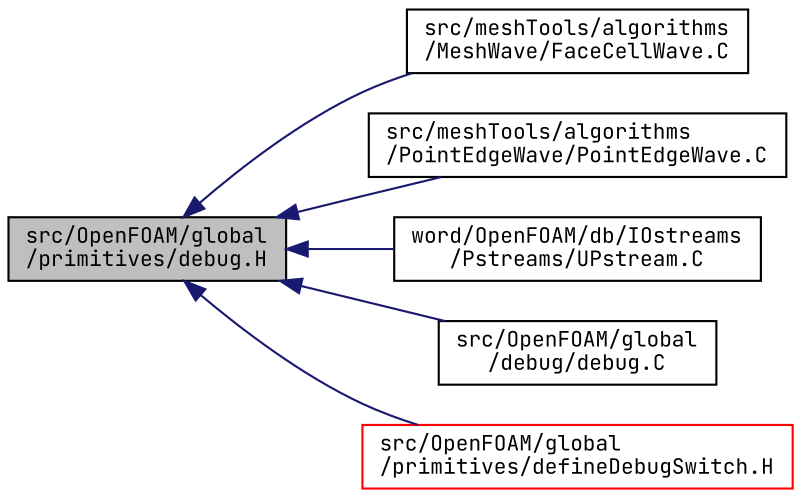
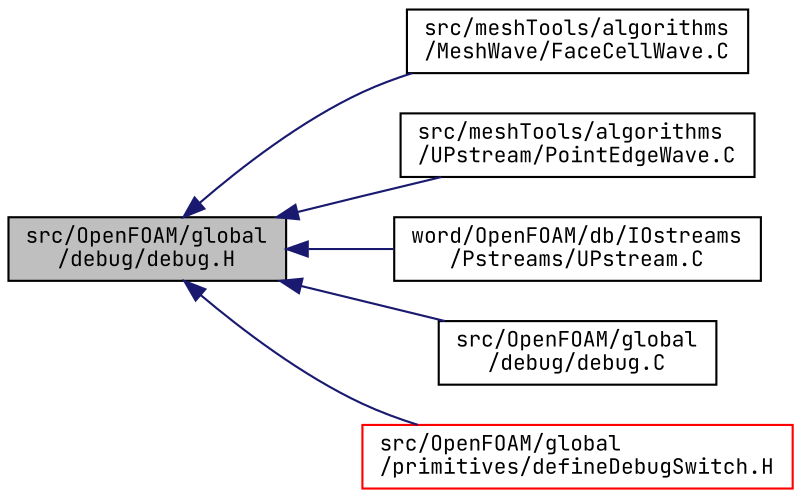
node "src/meshTools/algorithms /PointEdgeWave/PointEdgeWave.C": label "src/meshTools/algorithms /PointEdgeWave/PointEdgeWave.C" -> "src/meshTools/algorithms /UPstream/PointEdgeWave.C"
node "src/OpenFOAM/global /primitives/debug.H": label "src/OpenFOAM/global /primitives/debug.H" -> "src/OpenFOAM/global /debug/debug.H"
